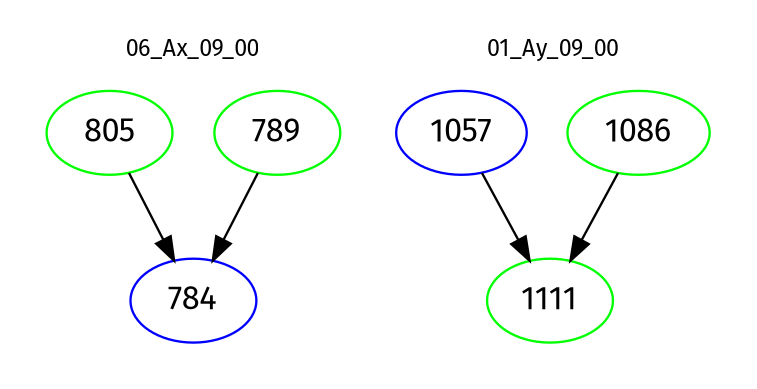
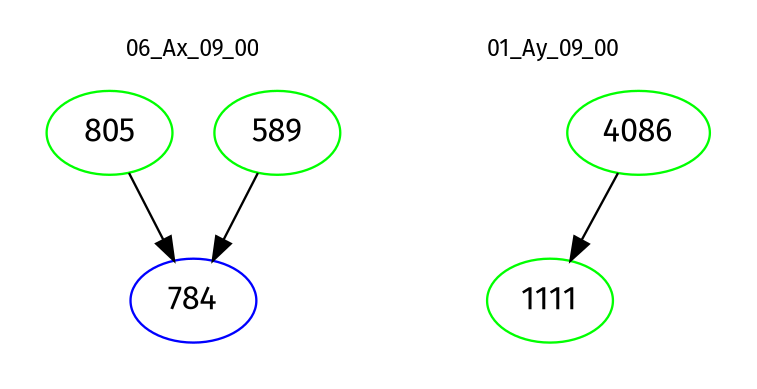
node "789": label "789" -> "589"
node "1057": removed
node "1086": label "1086" -> "4086"
